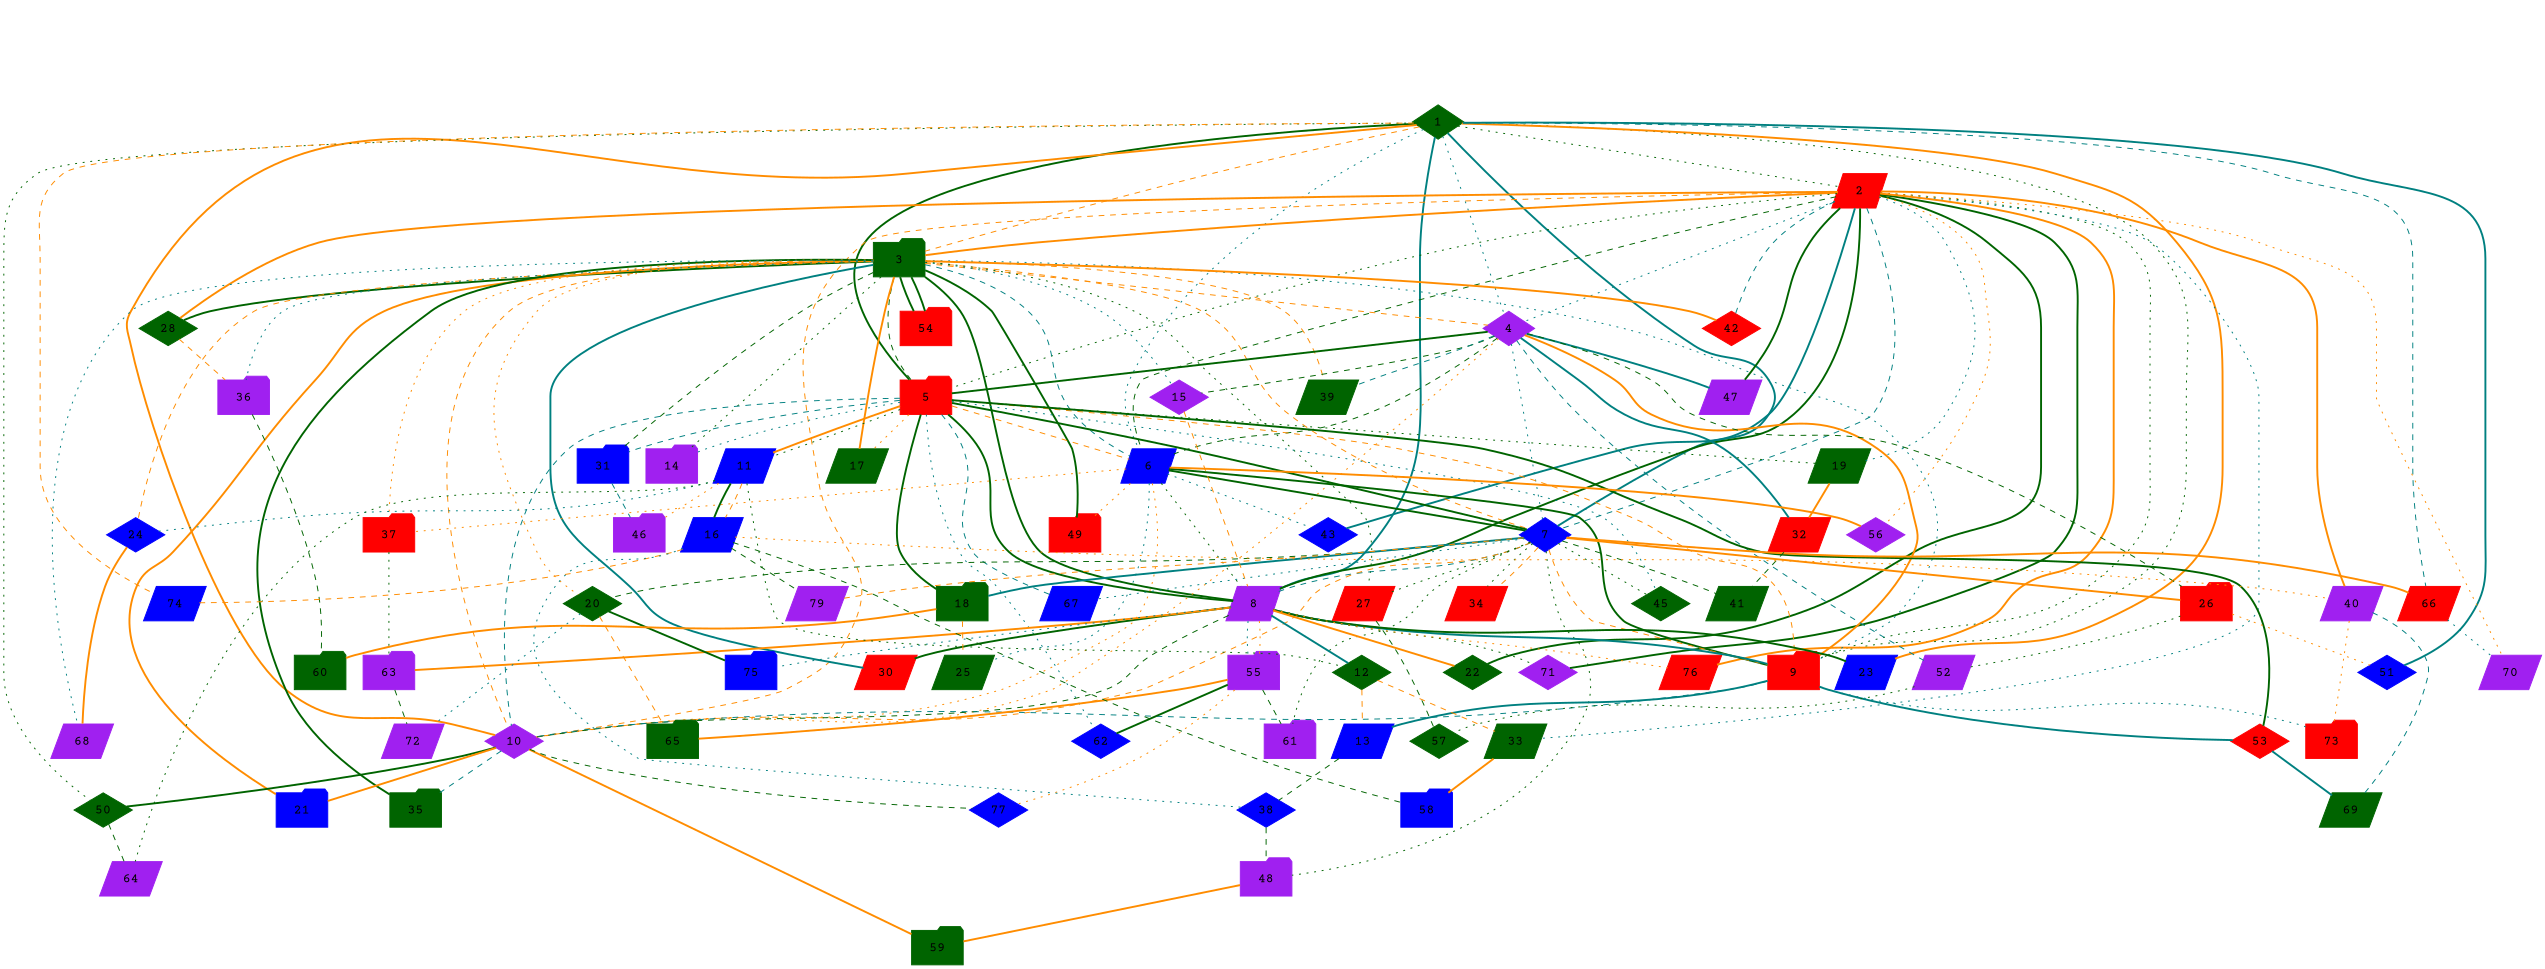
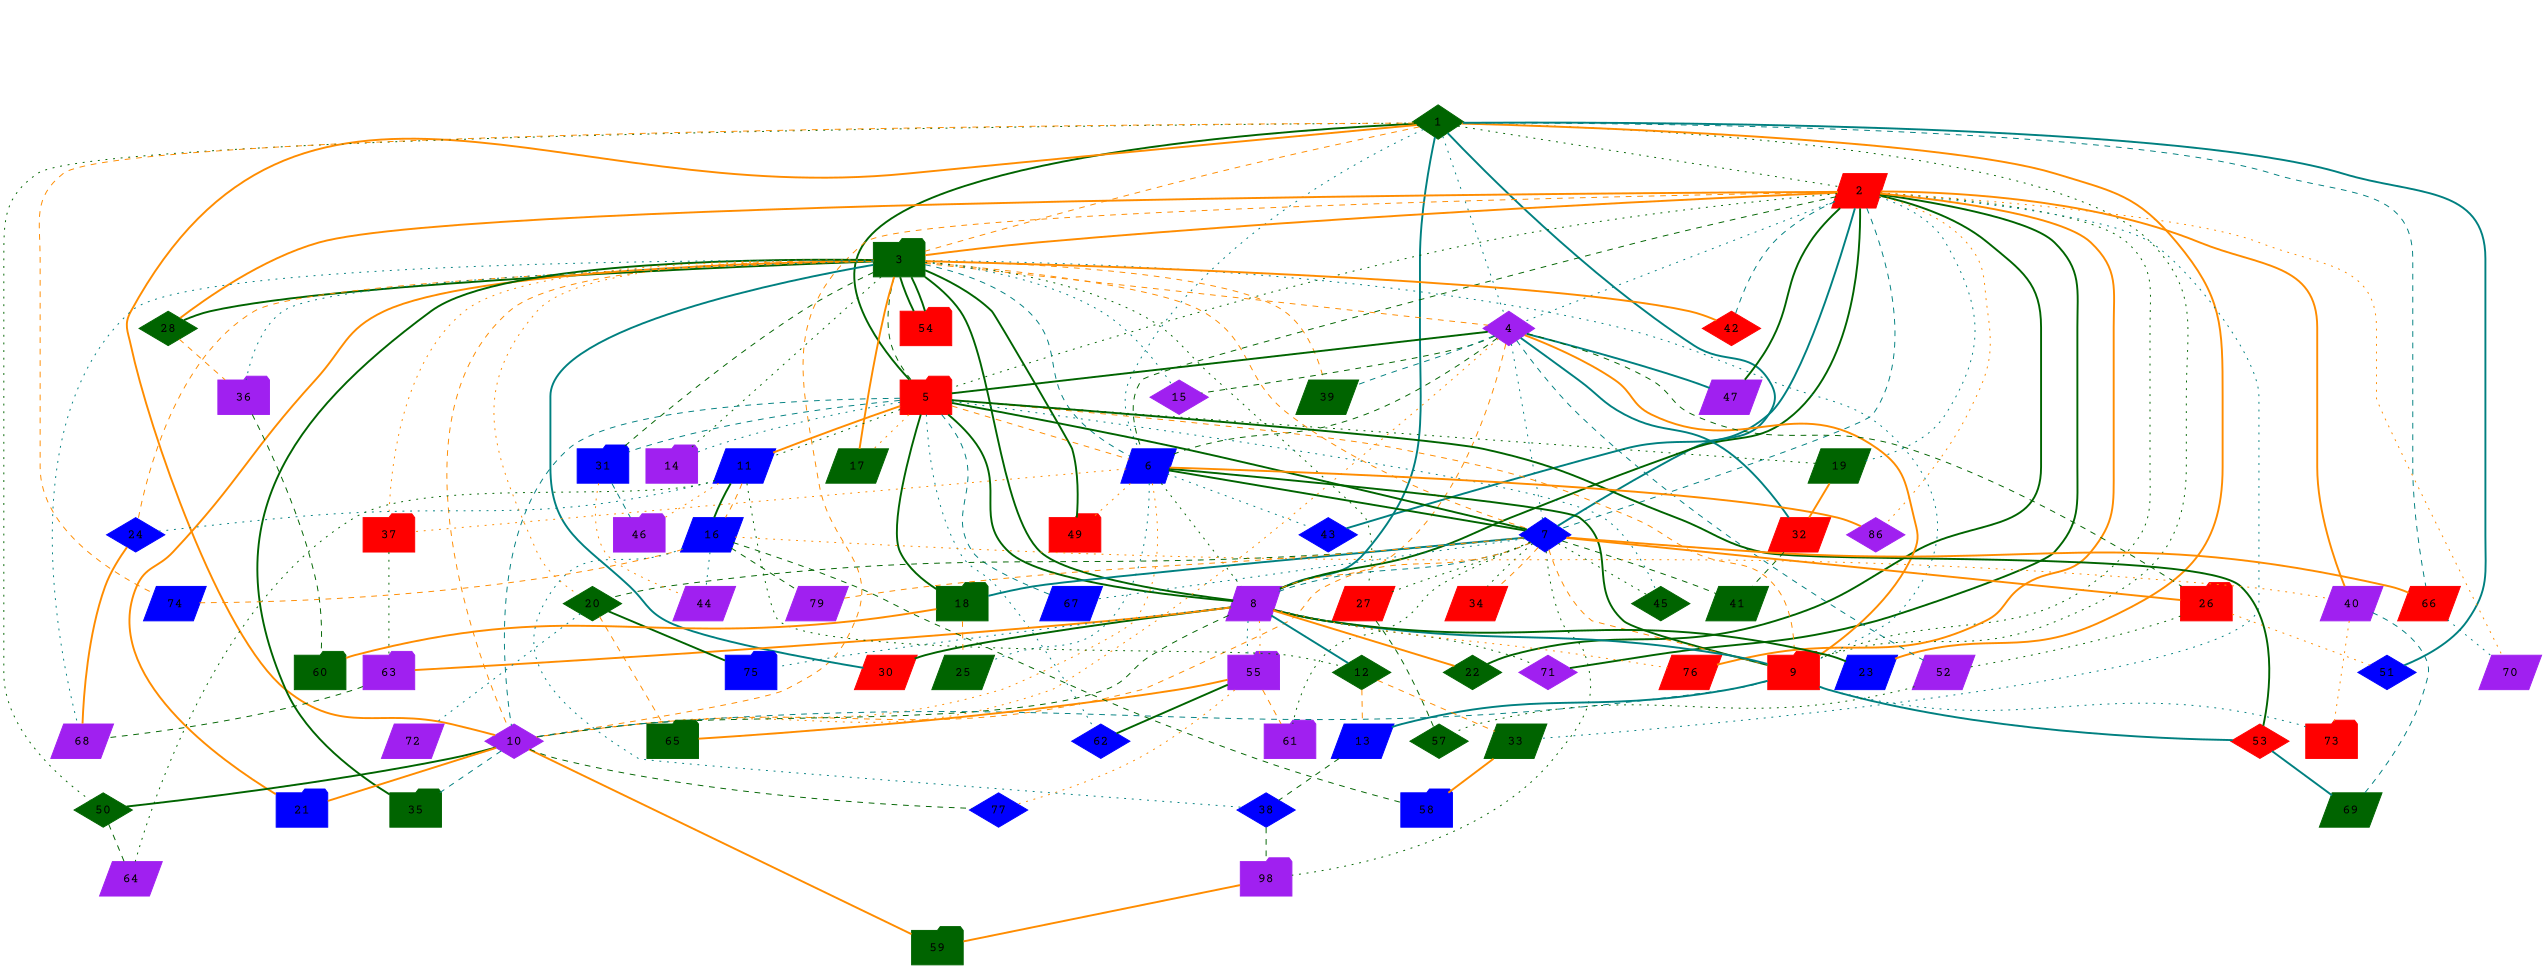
edge "15" -- "8": now "4" -- "8"
node "56": label "56" -> "86"
node "44": added
edge "63" -- "72": now "63" -- "68"
edge "55" -- "61": color darkgreen -> darkorange
node "48": label "48" -> "98"
